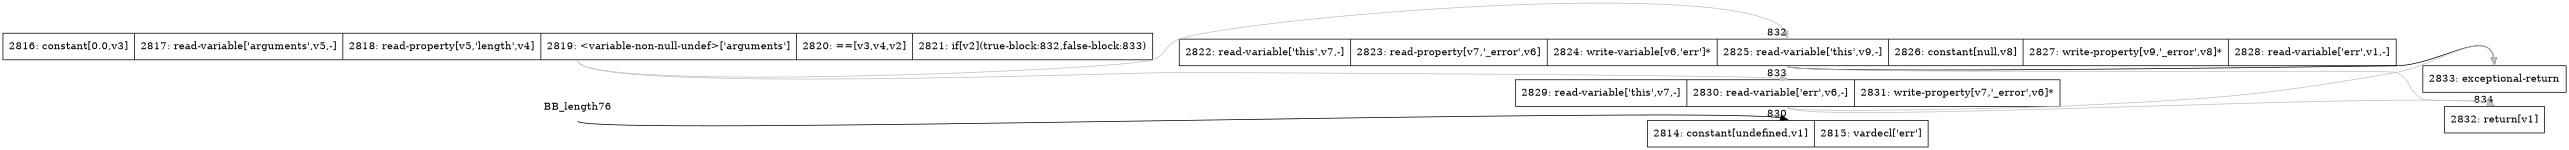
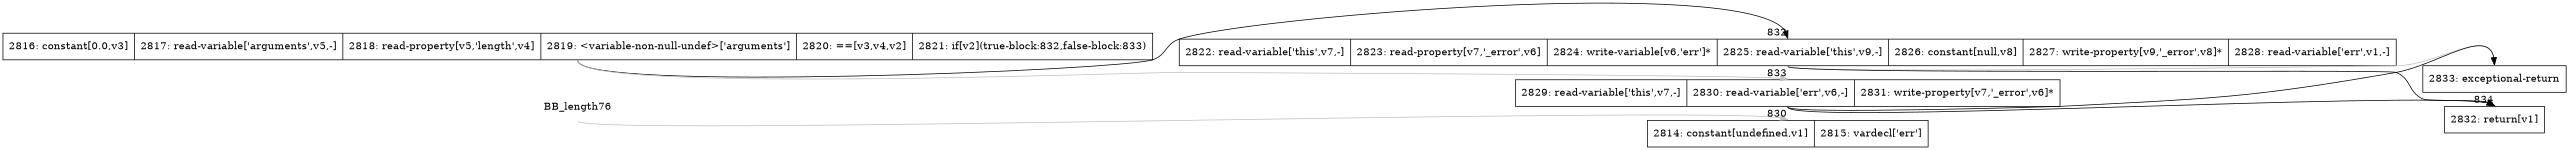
edge "2816: constant[0.0,v3]" -> "2822: read-variable['this',v7,-]": color gray -> black
edge "2822: read-variable['this',v7,-]" -> "2833: exceptional-return": color black -> gray
edge "2822: read-variable['this',v7,-]" -> "2832: return[v1]": color gray -> black
edge "2829: read-variable['this',v7,-]" -> "2833: exceptional-return": color gray -> black
edge "2829: read-variable['this',v7,-]" -> "2832: return[v1]": color gray -> black
edge "BB_length76" -> "2814: constant[undefined,v1]": color black -> gray
